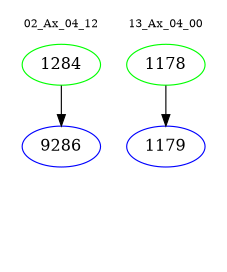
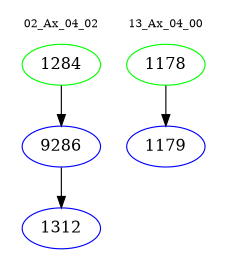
cluster "02_Ax_04_12": label "02_Ax_04_12" -> "02_Ax_04_02"
node "1312": added
